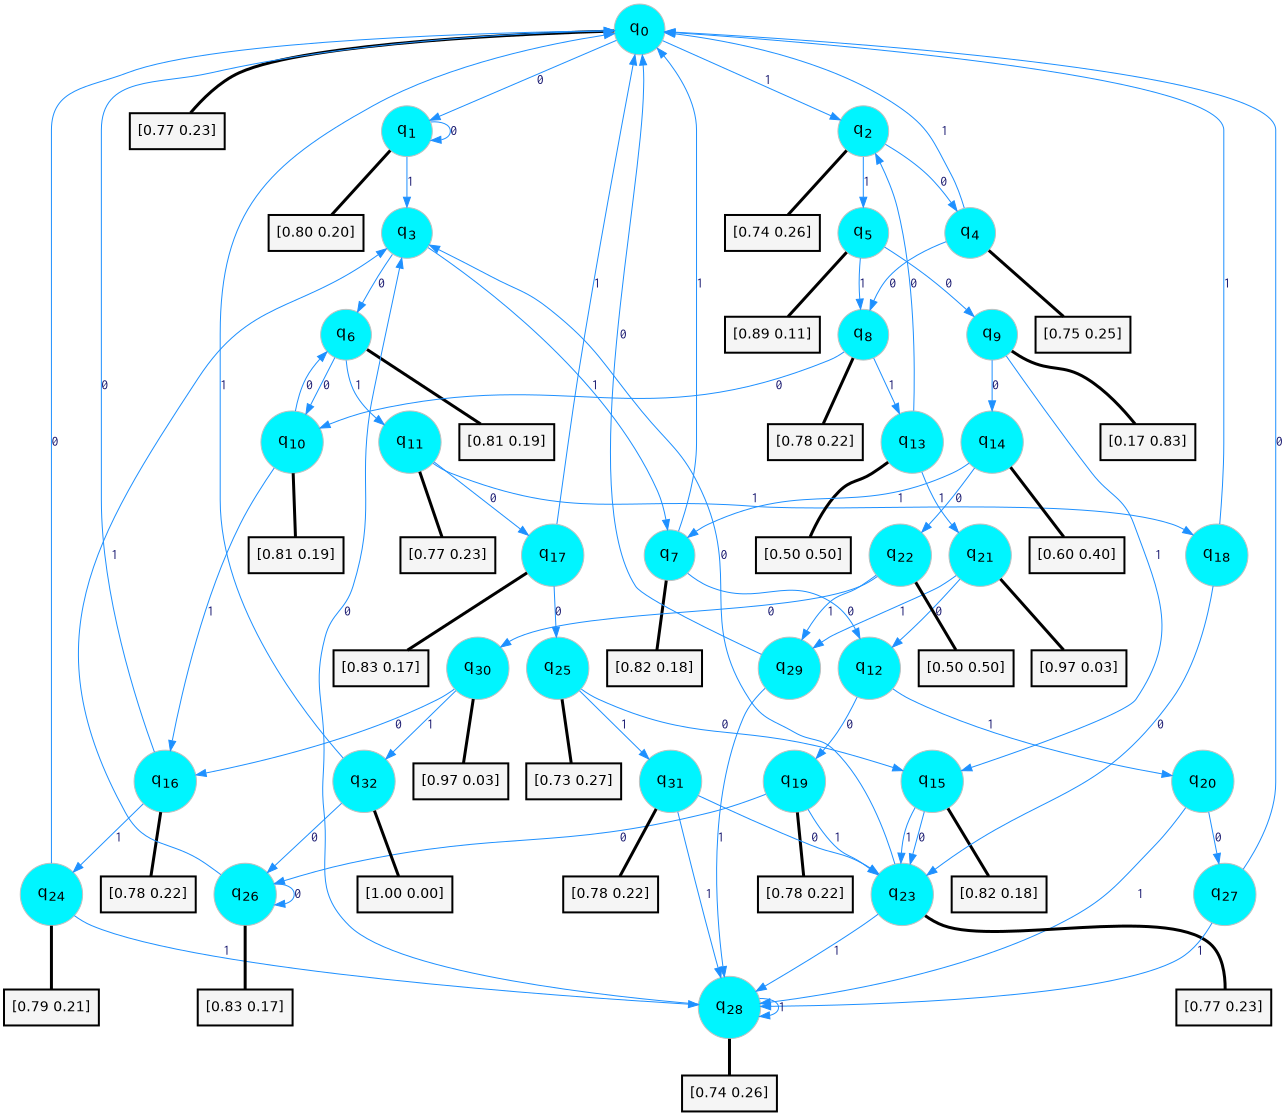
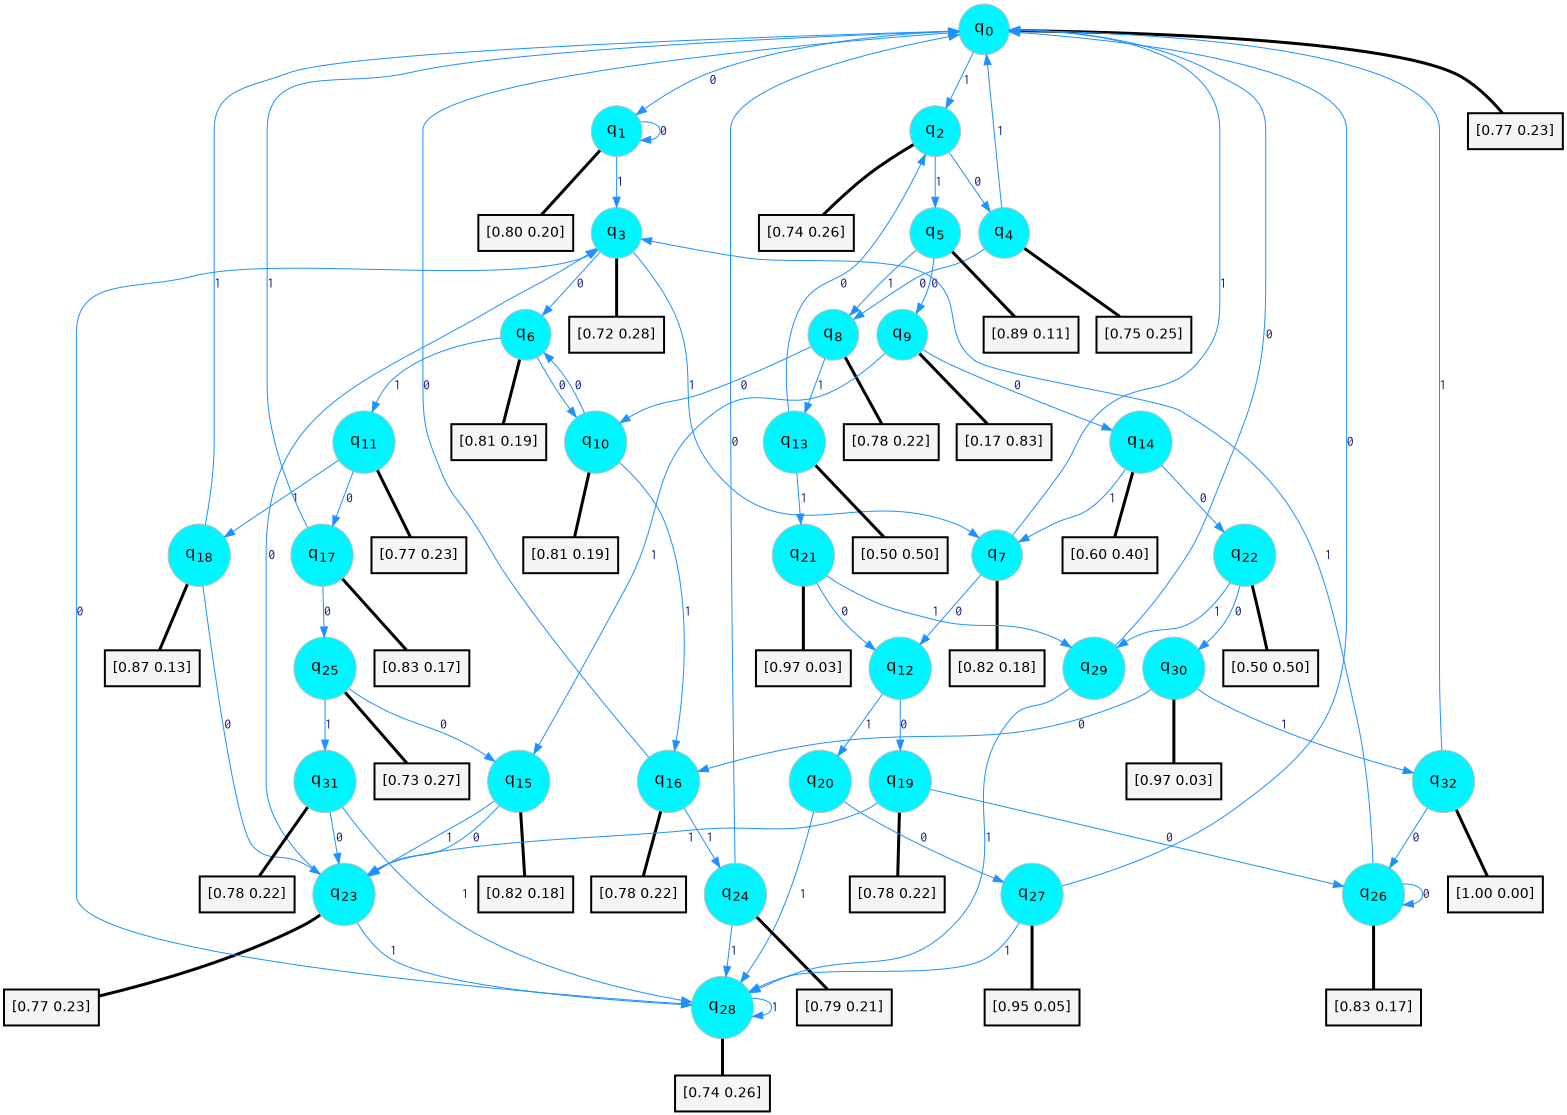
node "[0.72 0.28]": added
node "[0.87 0.13]": added
node "[0.95 0.05]": added
